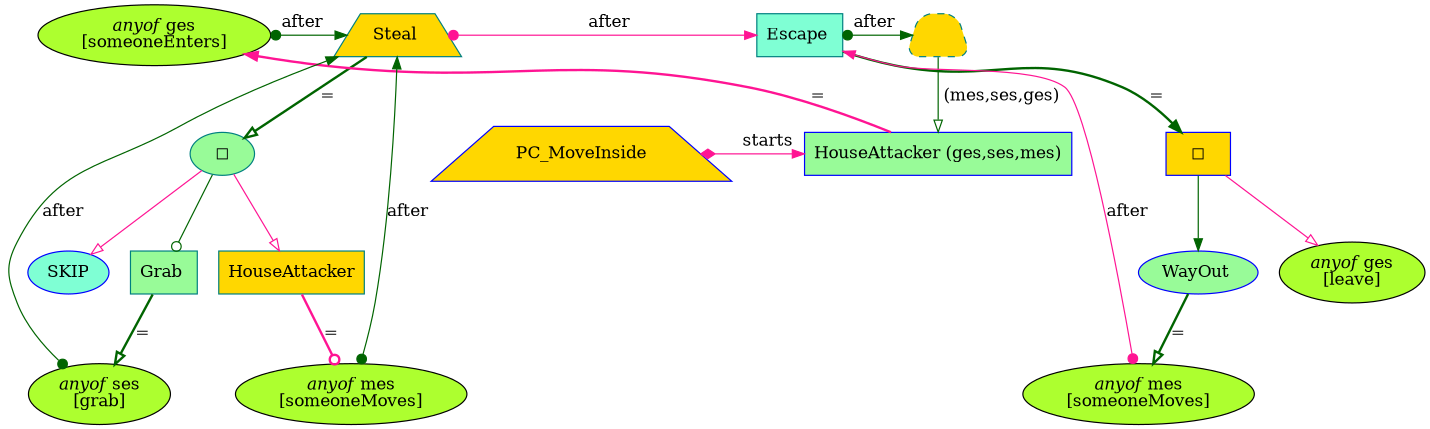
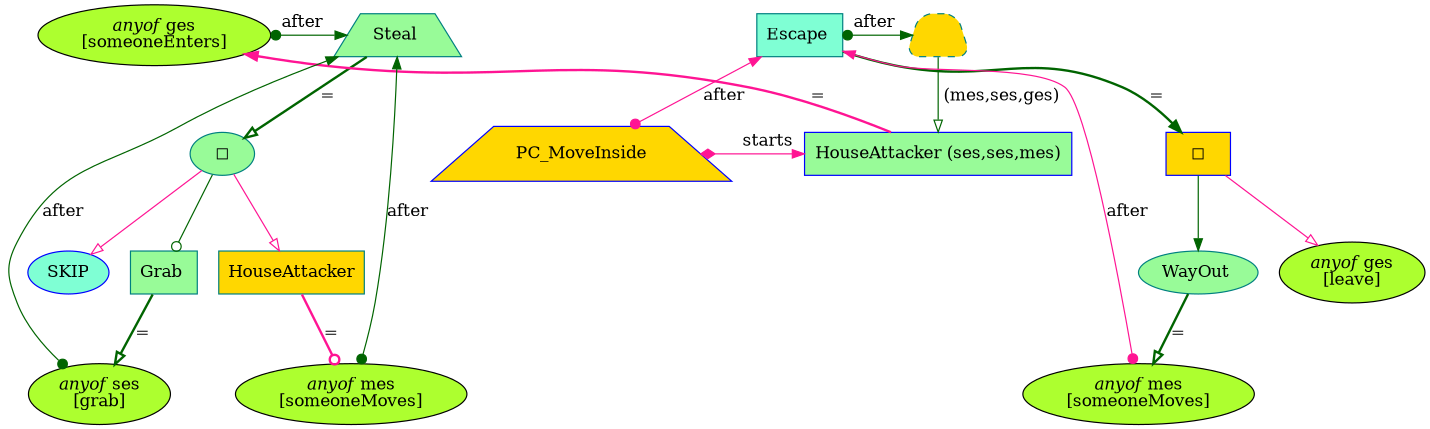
node "Steal": fillcolor gold -> palegreen
edge "Steal" -- "Escape": now "PC_MoveInside" -- "Escape"
node "HouseAttacker (ges,ses,mes)": label "HouseAttacker (ges,ses,mes)" -> "HouseAttacker (ses,ses,mes)"
node "WayOut": color blue -> teal
